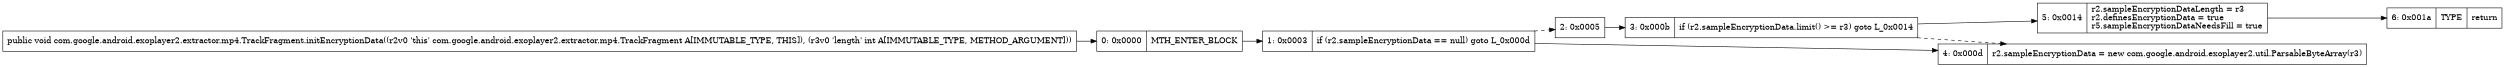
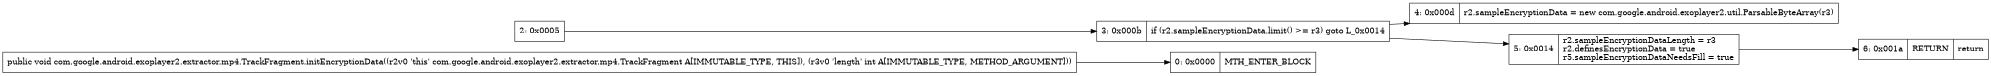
node "6: 0x001a": text "TYPE" -> "RETURN"
node "1: 0x0003": removed
edge "3: 0x000b" -> "4: 0x000d": style dashed -> solid
